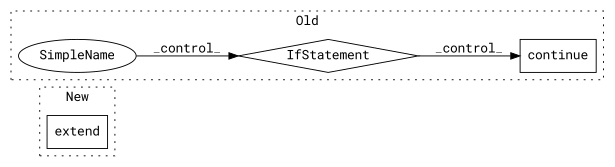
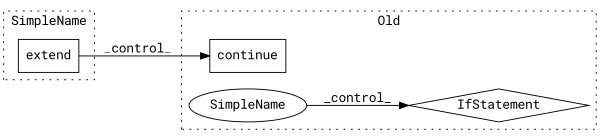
edge "IfStatement" -> "continue": now "extend" -> "continue"
cluster "New": label "New" -> "SimpleName"
